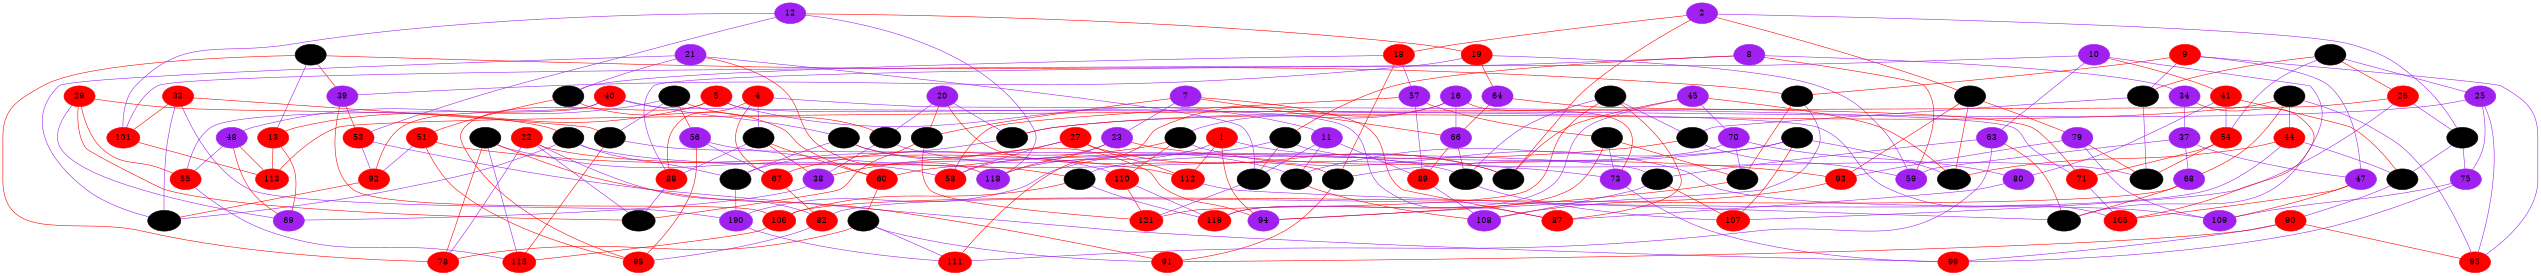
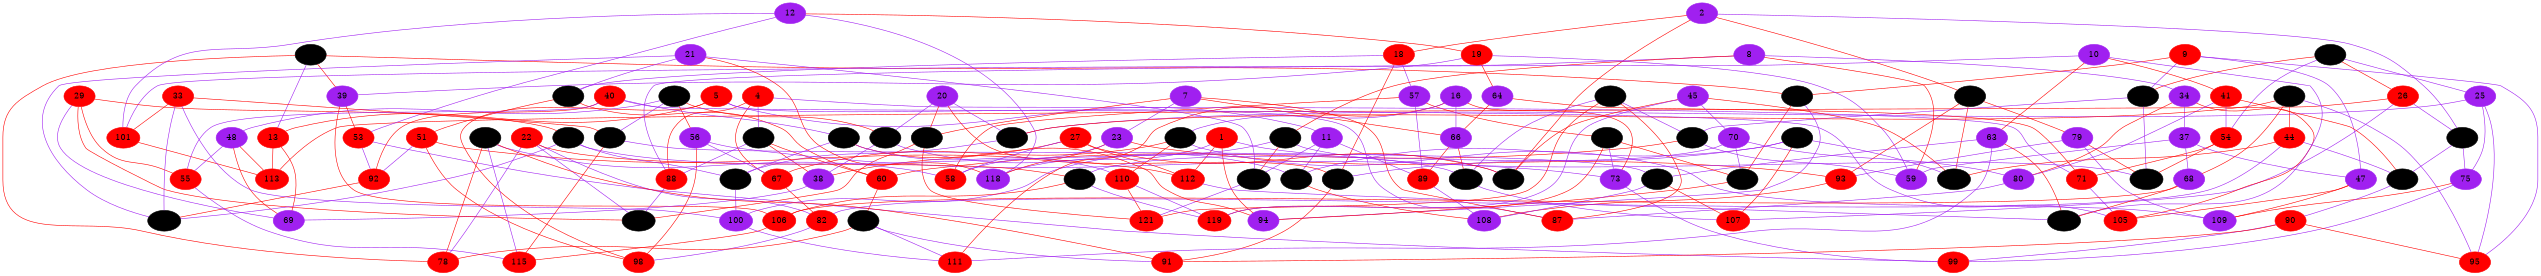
edge "10" -- "63": color purple -> red
edge "34" -- "80": added
edge "75" -- "109": color purple -> red
node "190": label "190" -> "100"
